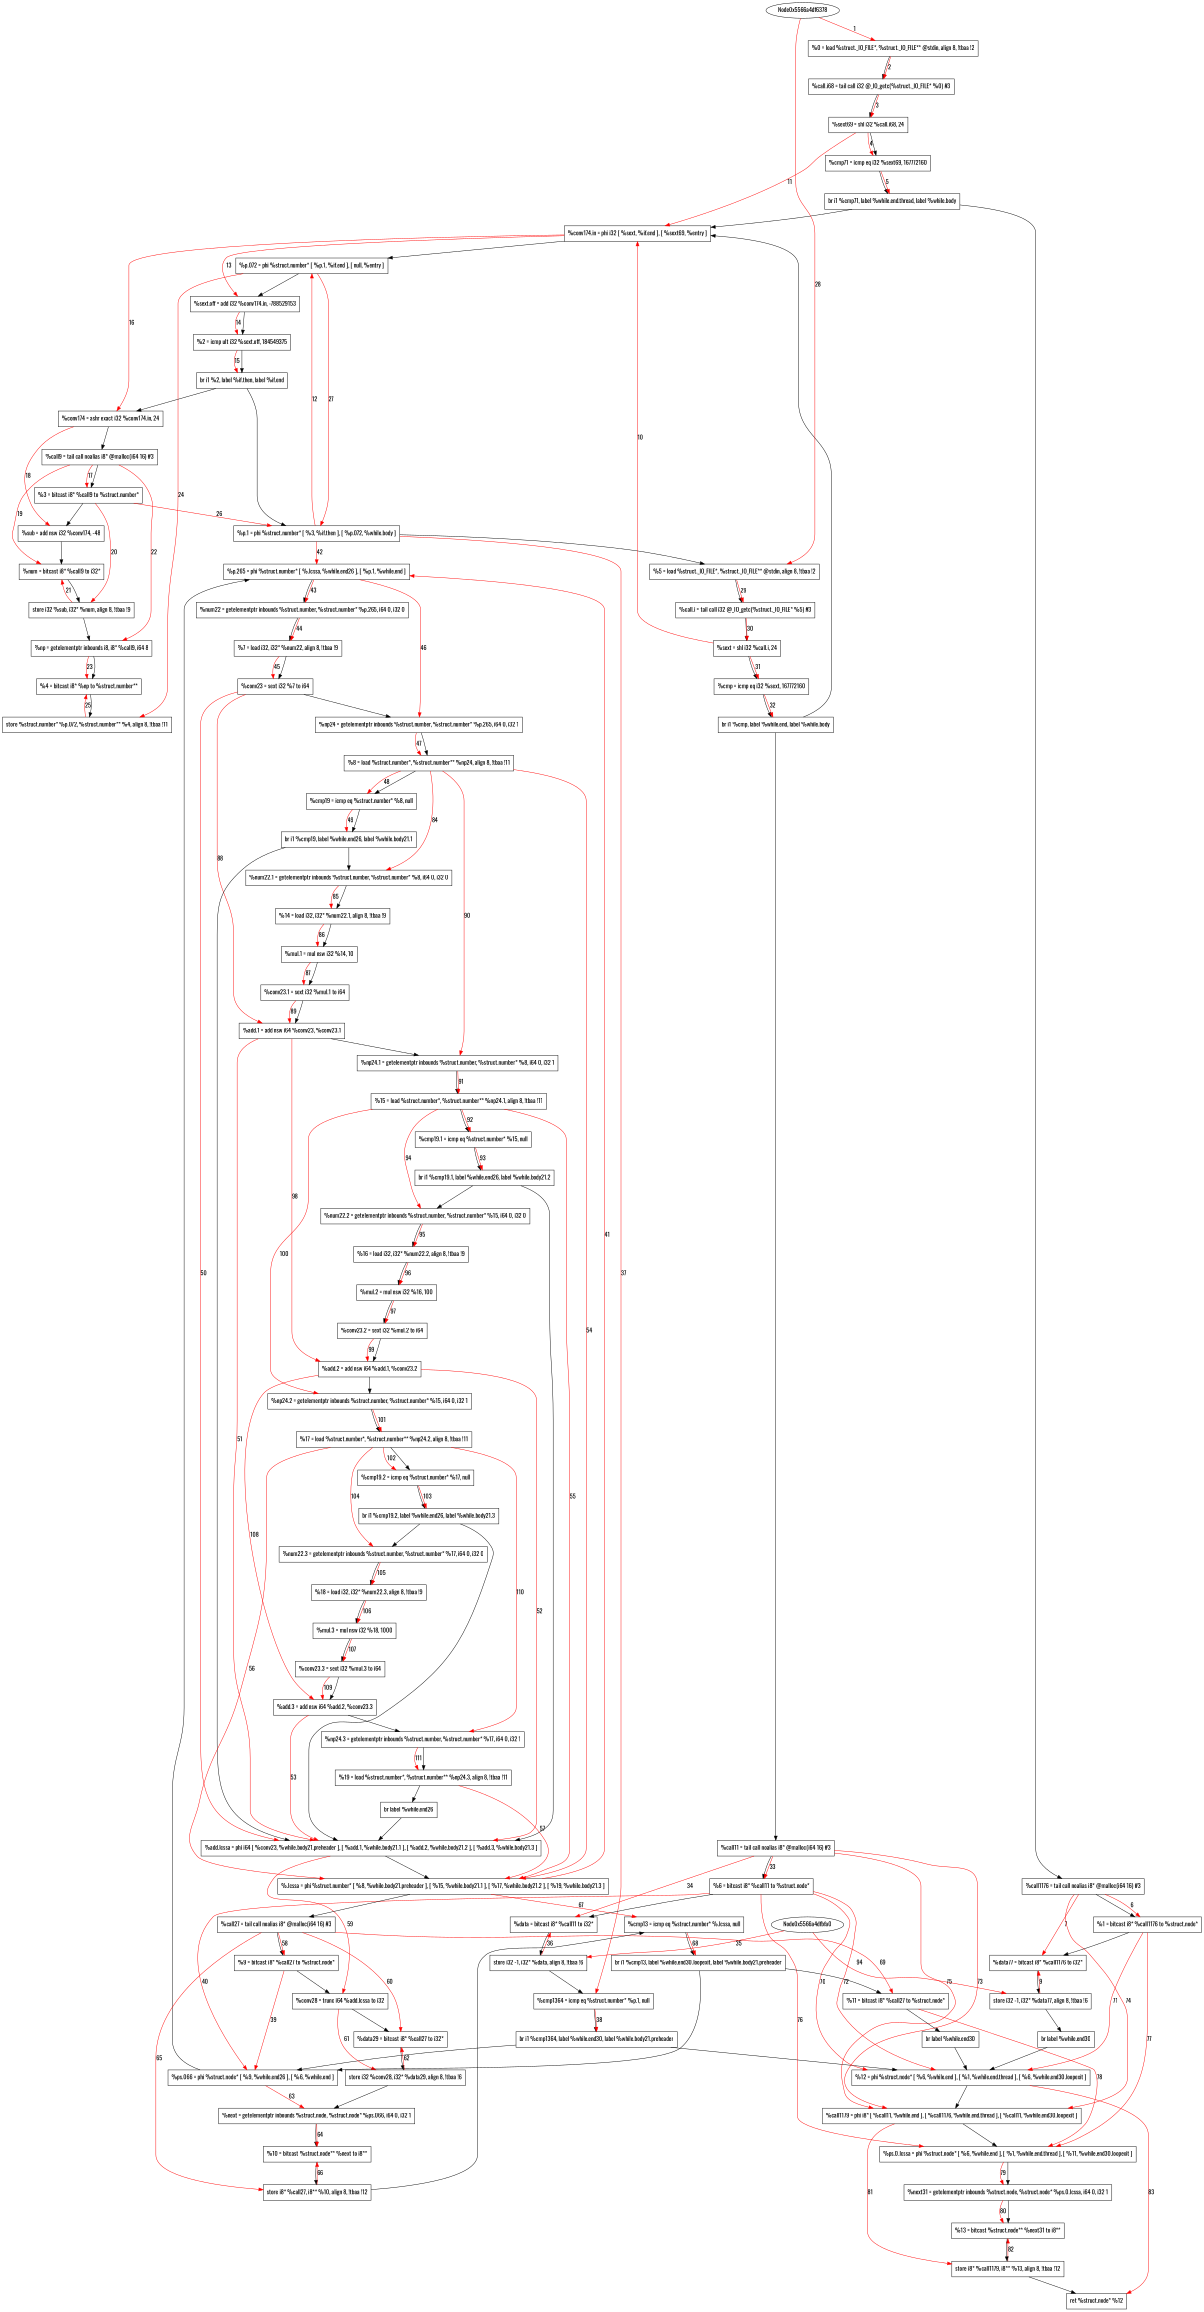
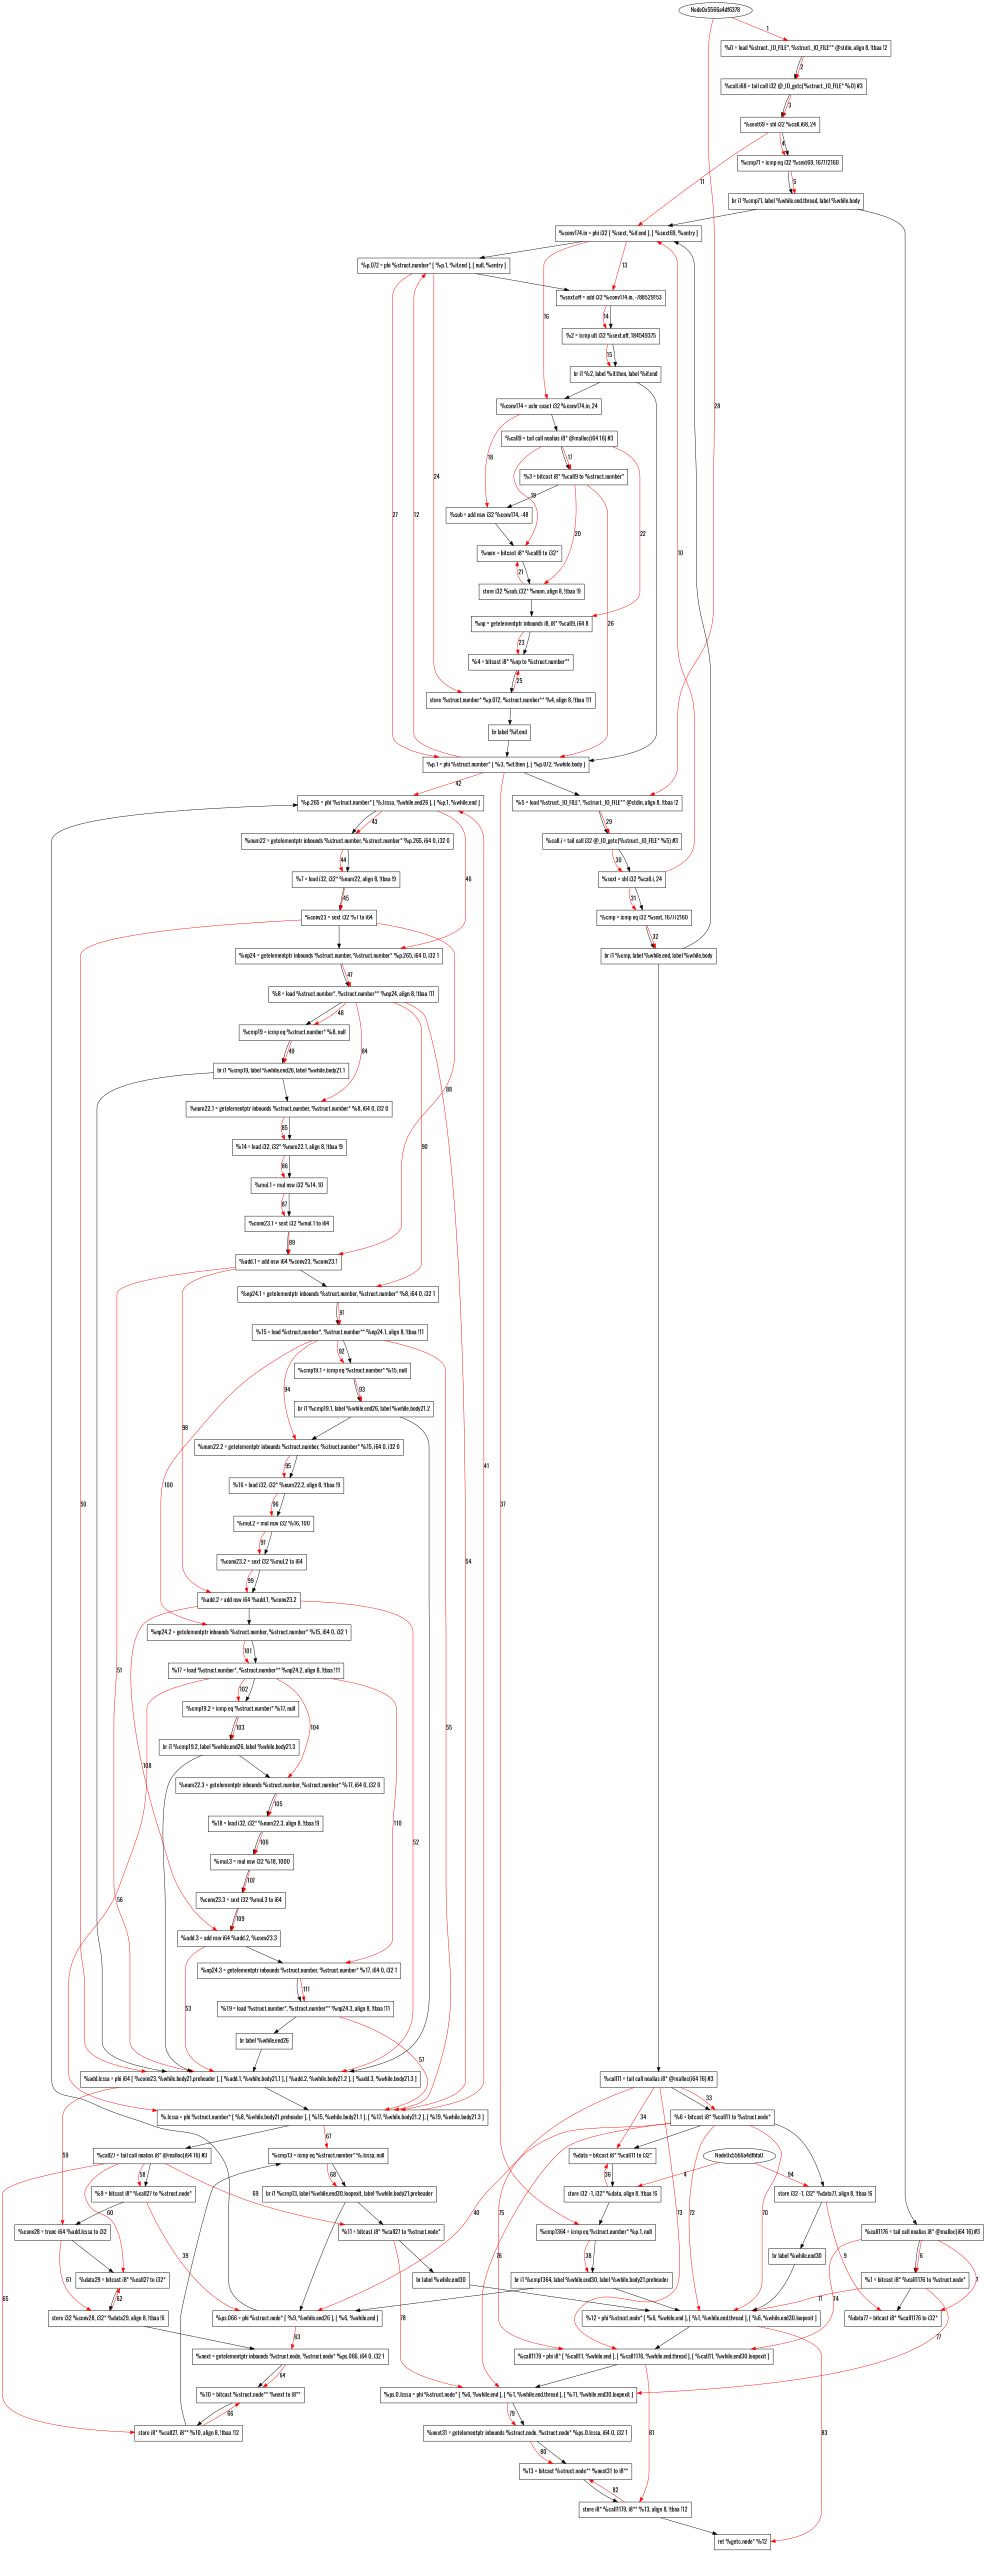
node "br label %if.end": added
edge "Node0x5566a4dfbfa0" -> "store i32 -1, i32* %data, align 8, !tbaa !6": label "35" -> "4"
edge "%data77 = bitcast i8* %call1176 to i32*" -> "store i32 -1, i32* %data77, align 8, !tbaa !6": now "%6 = bitcast i8* %call11 to %struct.node*" -> "store i32 -1, i32* %data77, align 8, !tbaa !6"
node "ret %struct.node* %12": label "ret %struct.node* %12" -> "ret %getc.node* %12"
